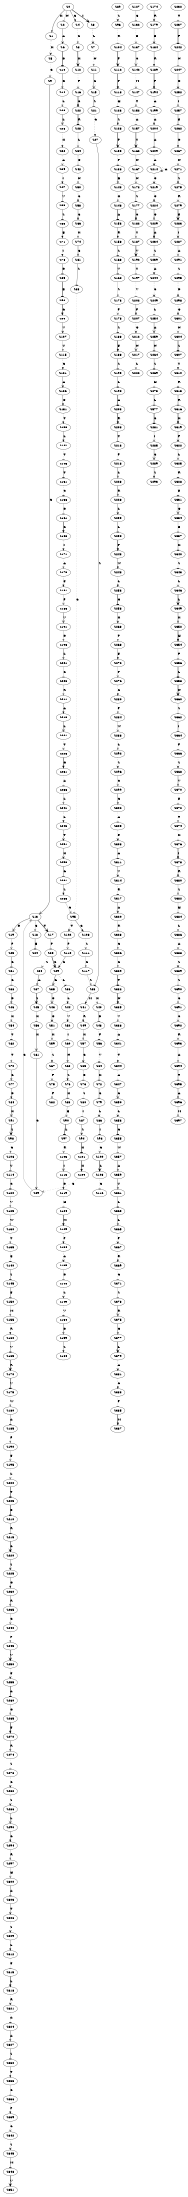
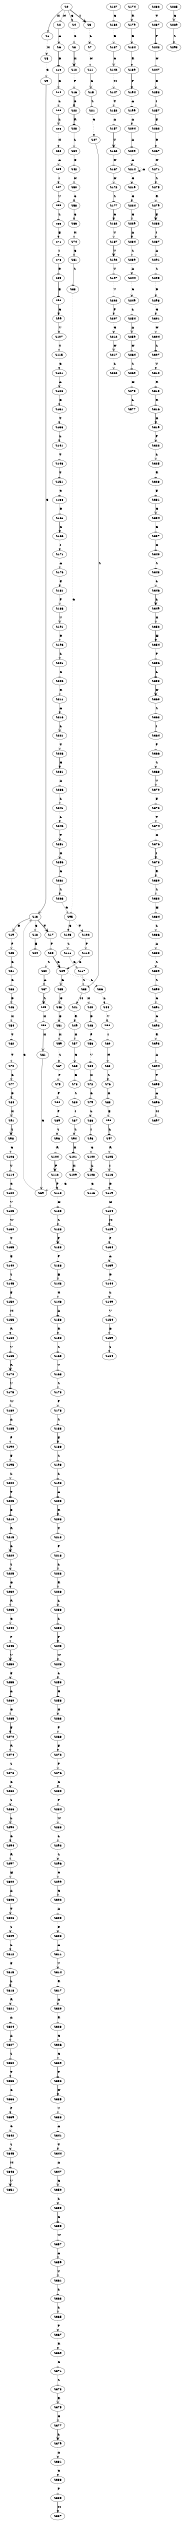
node "S281": removed
edge "S82" -> "S89": added, label "P"
